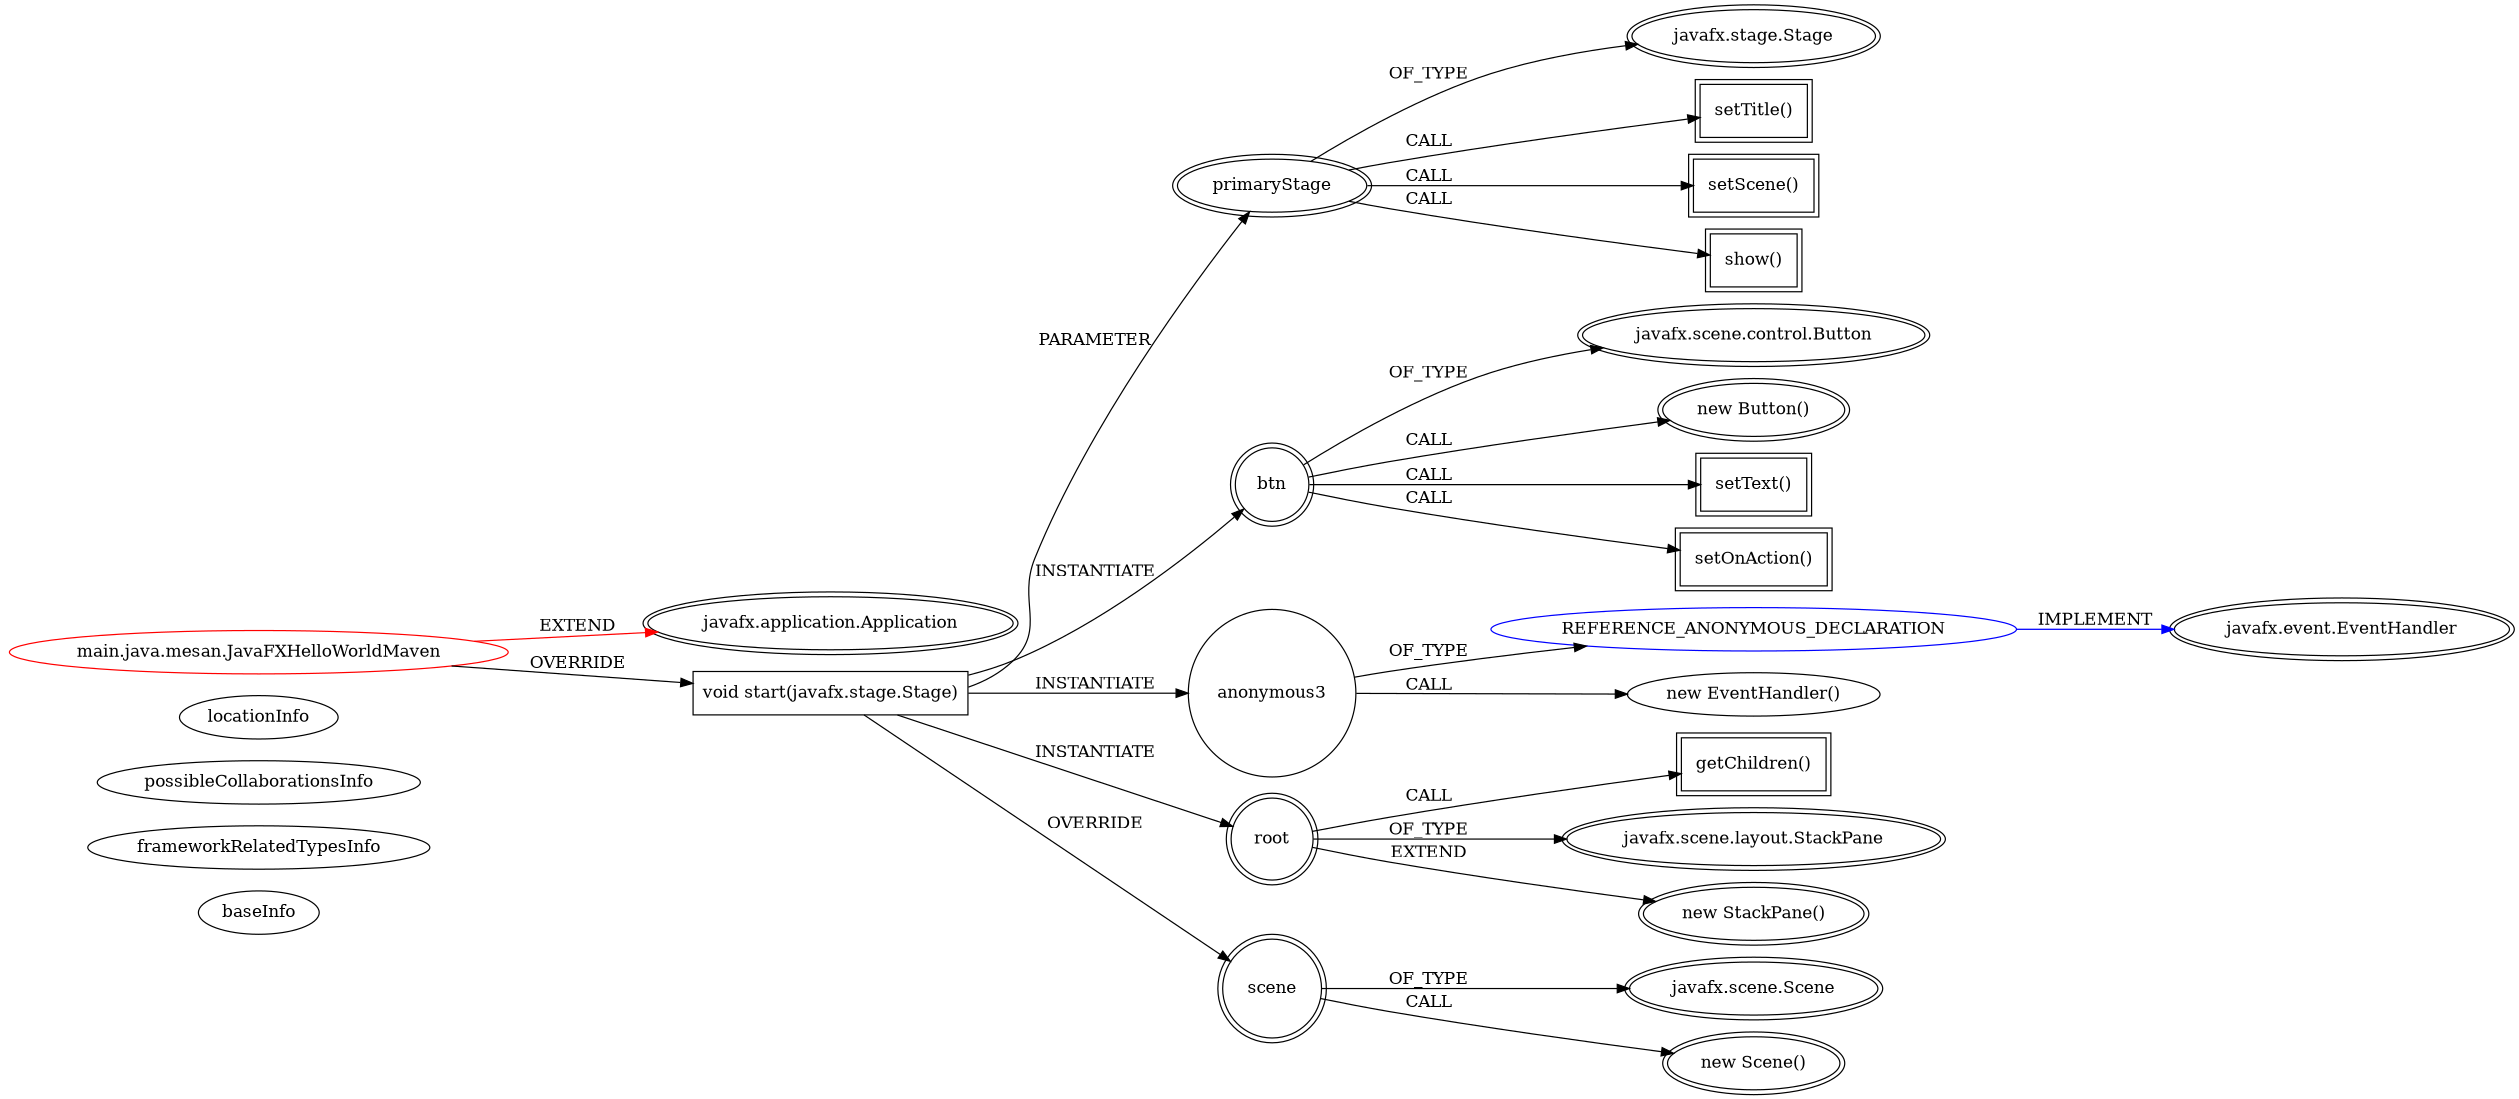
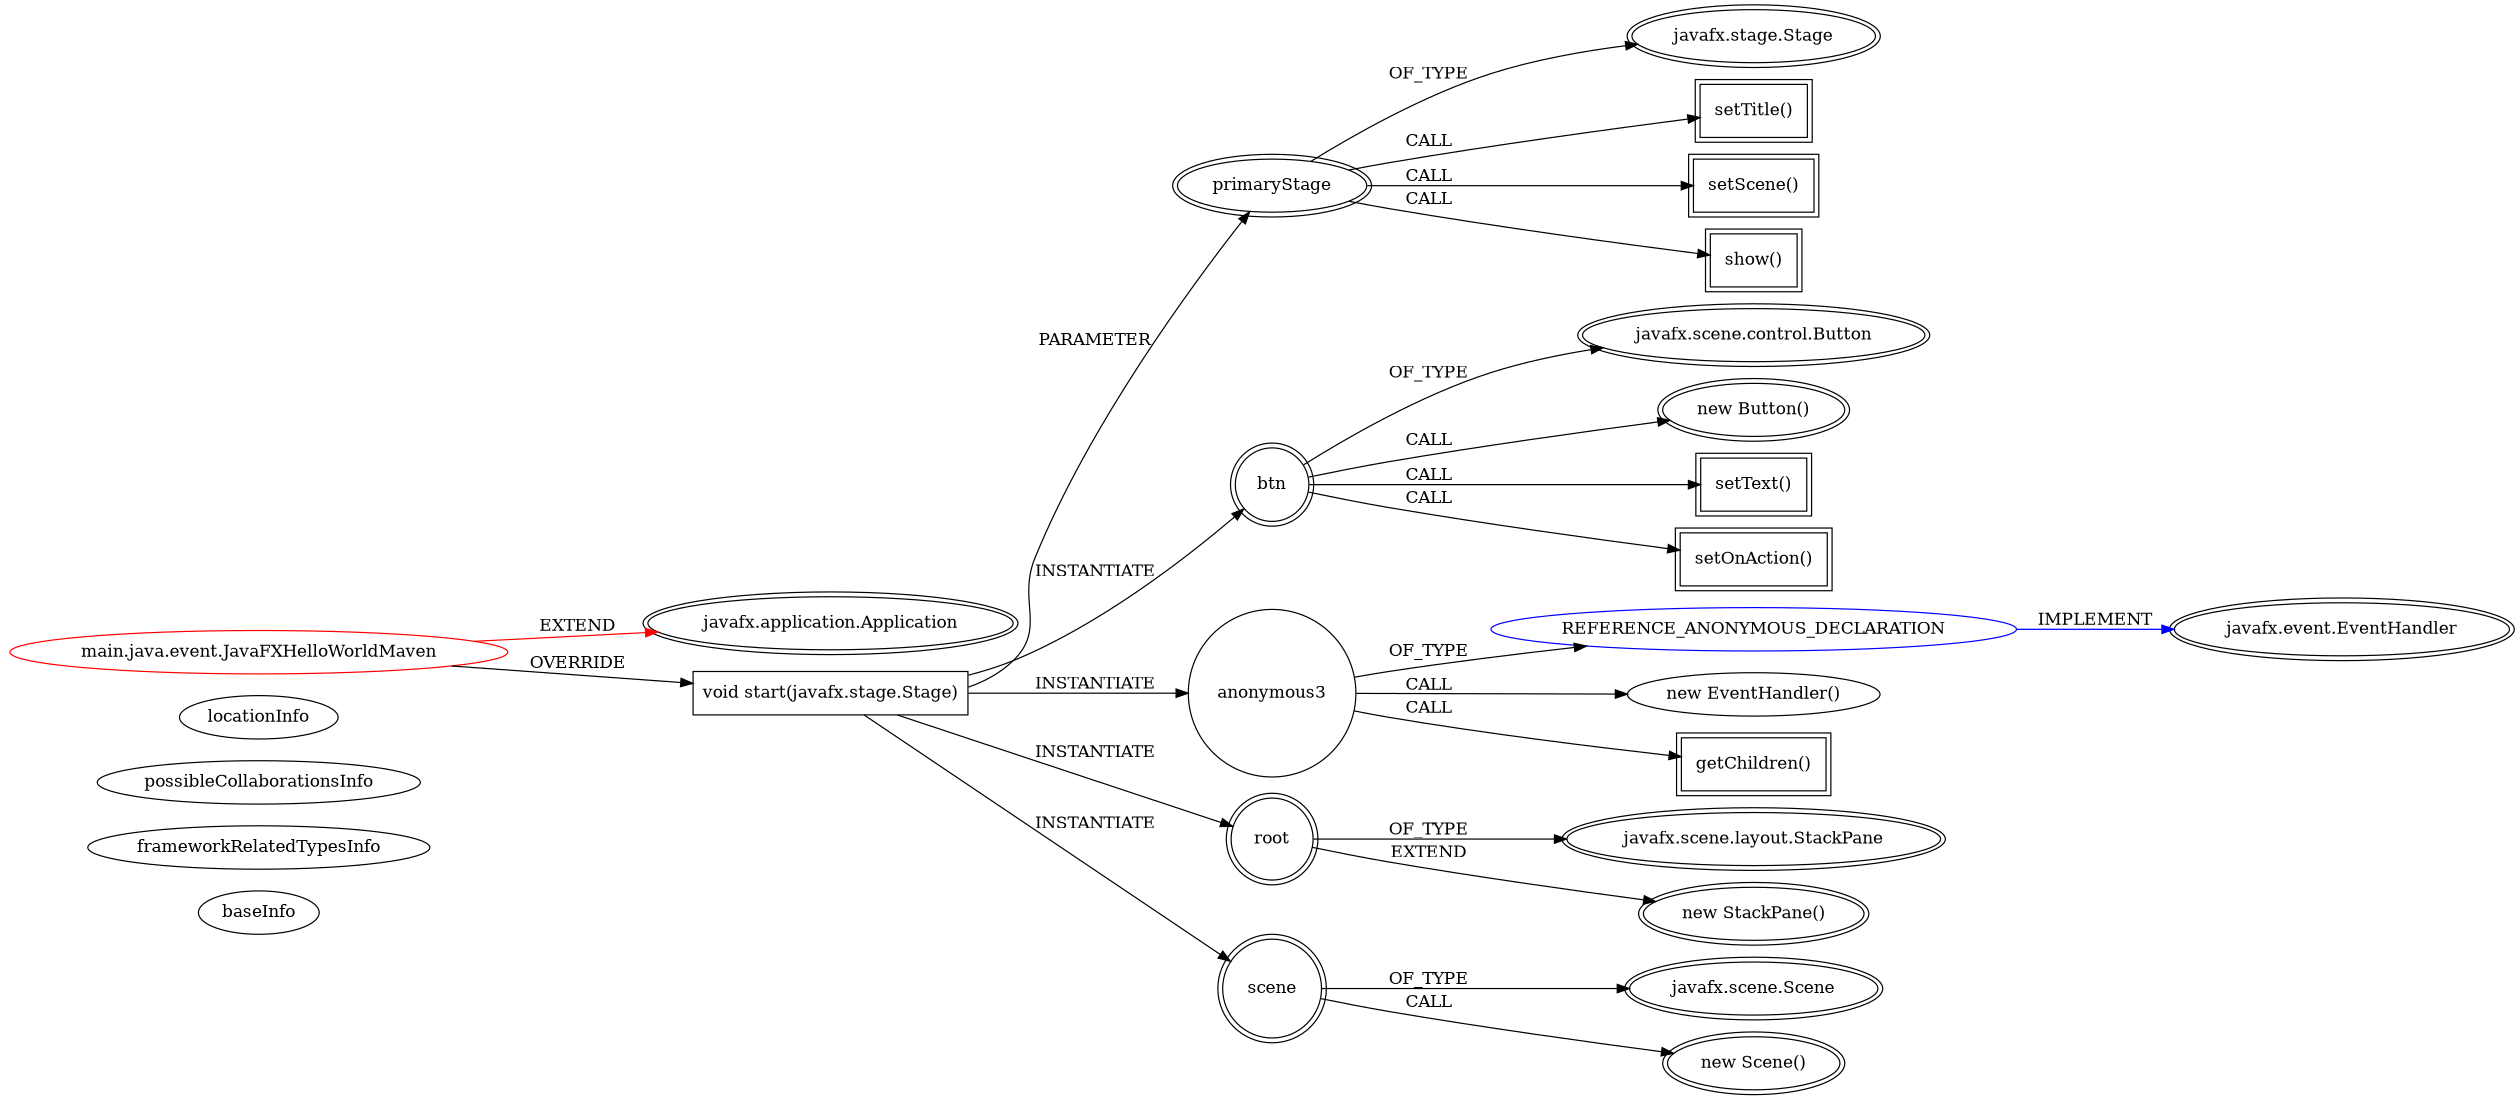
node "main.java.mesan.JavaFXHelloWorldMaven": label "main.java.mesan.JavaFXHelloWorldMaven" -> "main.java.event.JavaFXHelloWorldMaven"
edge "root" -> "getChildren()": now "anonymous3" -> "getChildren()"
edge "void start(javafx.stage.Stage)" -> "scene": label "OVERRIDE" -> "INSTANTIATE"
